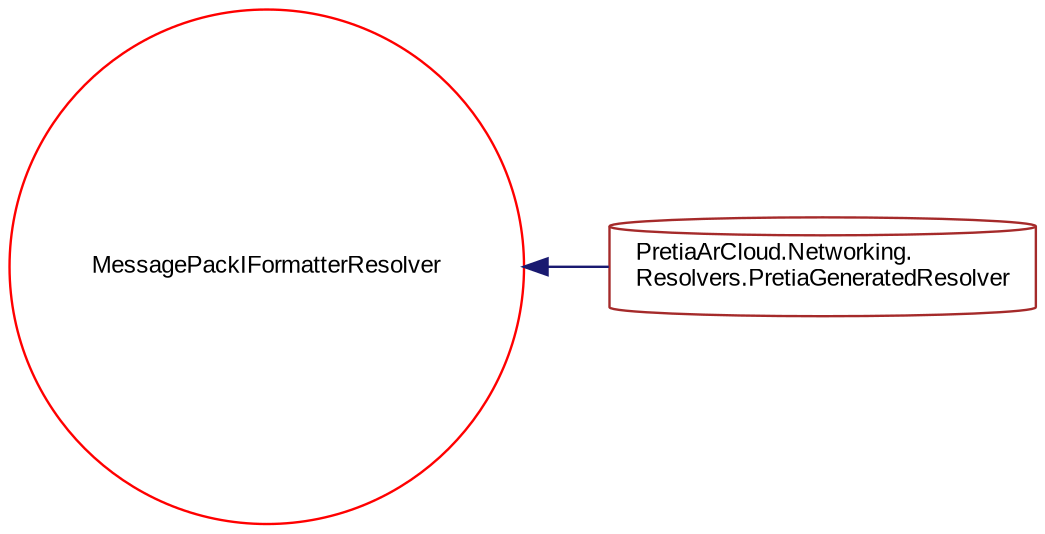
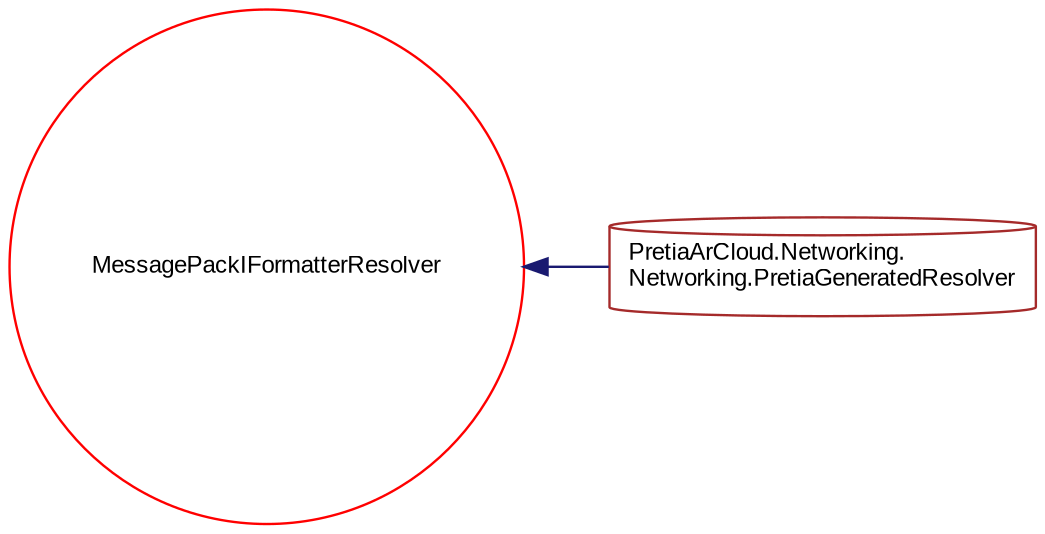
node "PretiaArCloud.Networking. Resolvers.PretiaGeneratedResolver": label "PretiaArCloud.Networking. Resolvers.PretiaGeneratedResolver" -> "PretiaArCloud.Networking. Networking.PretiaGeneratedResolver"
